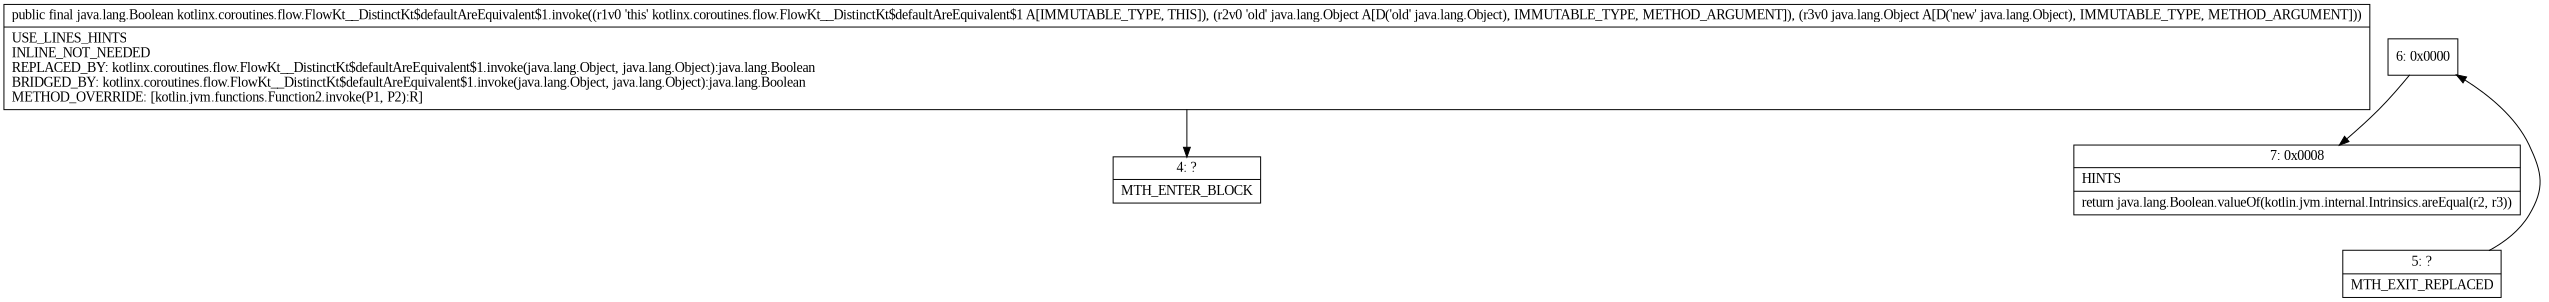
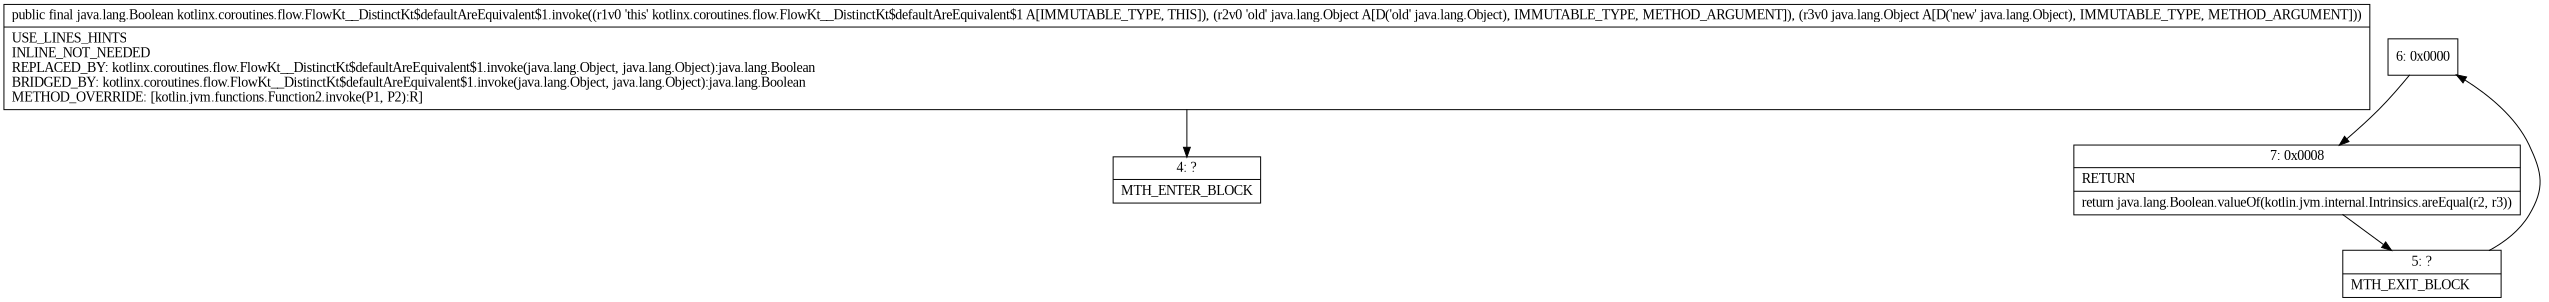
node "7: 0x0008": text "HINTS" -> "RETURN"
edge "7: 0x0008" -> "5: ?": added
node "5: ?": text "MTH_EXIT_REPLACED" -> "MTH_EXIT_BLOCK"
